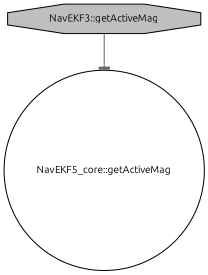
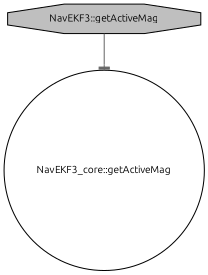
node "NavEKF5_core::getActiveMag": label "NavEKF5_core::getActiveMag" -> "NavEKF3_core::getActiveMag"
